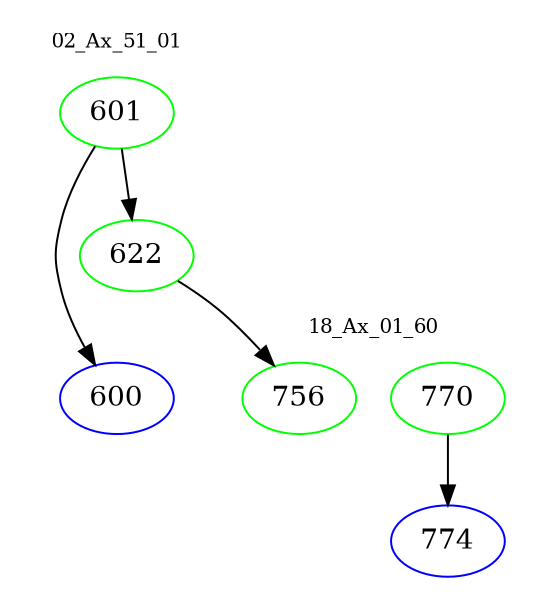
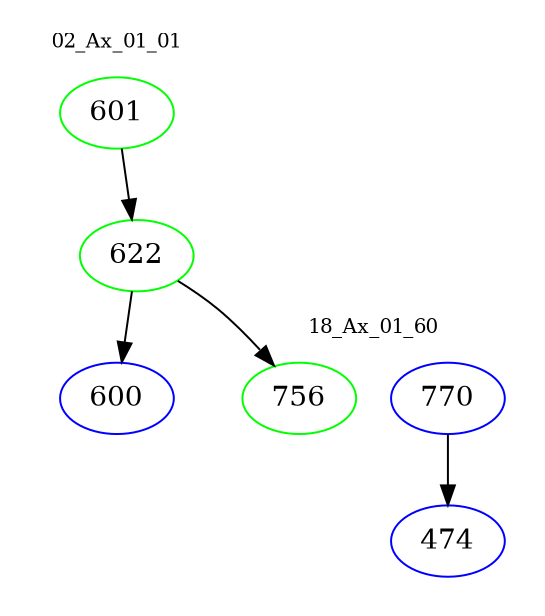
cluster "02_Ax_51_01": label "02_Ax_51_01" -> "02_Ax_01_01"
edge "601" -> "600": now "622" -> "600"
node "770": color green -> blue
node "774": label "774" -> "474"
